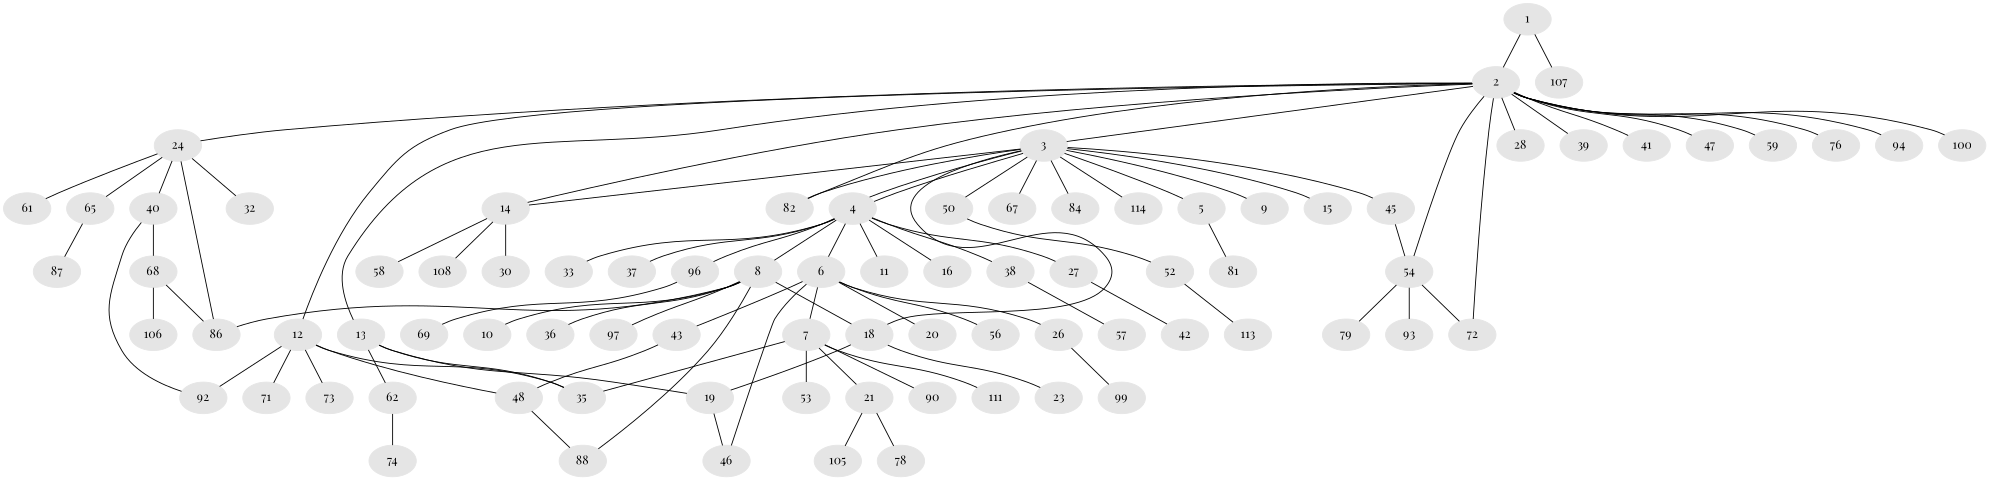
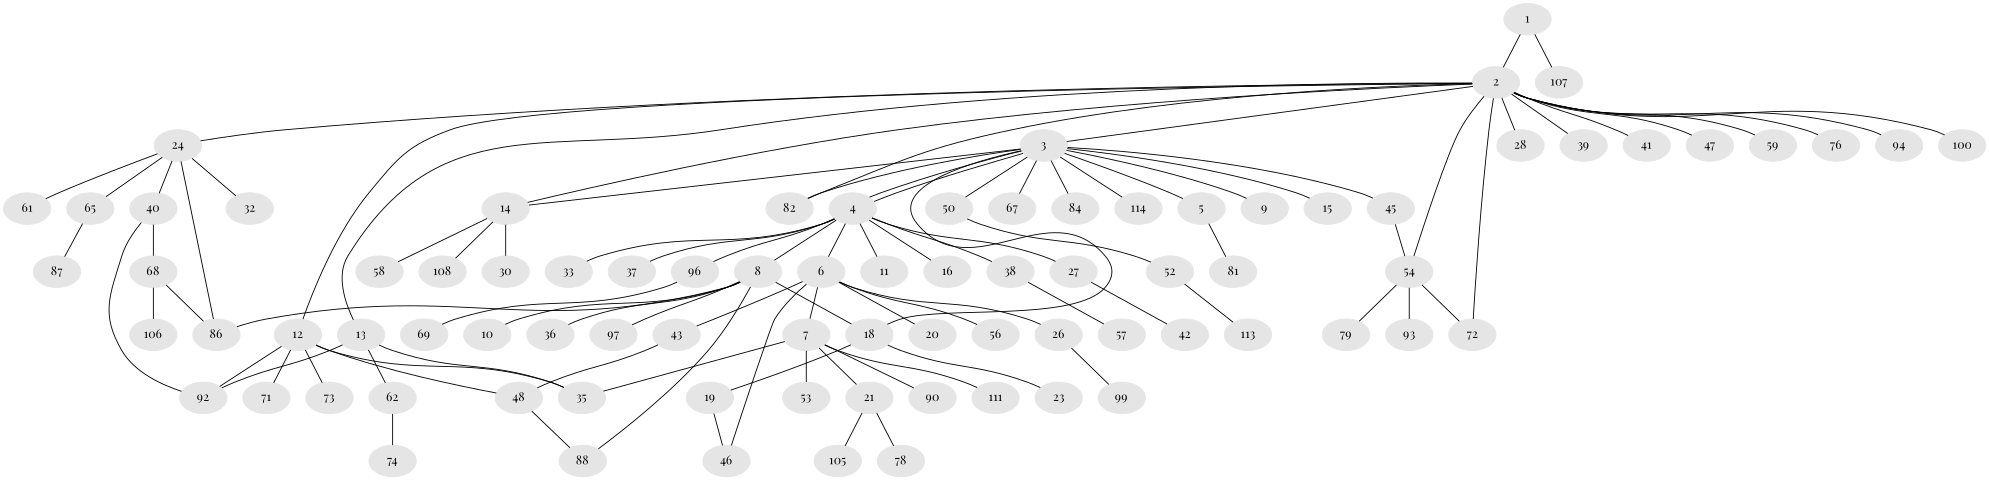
edge "13" -- "19": now "13" -- "92"
